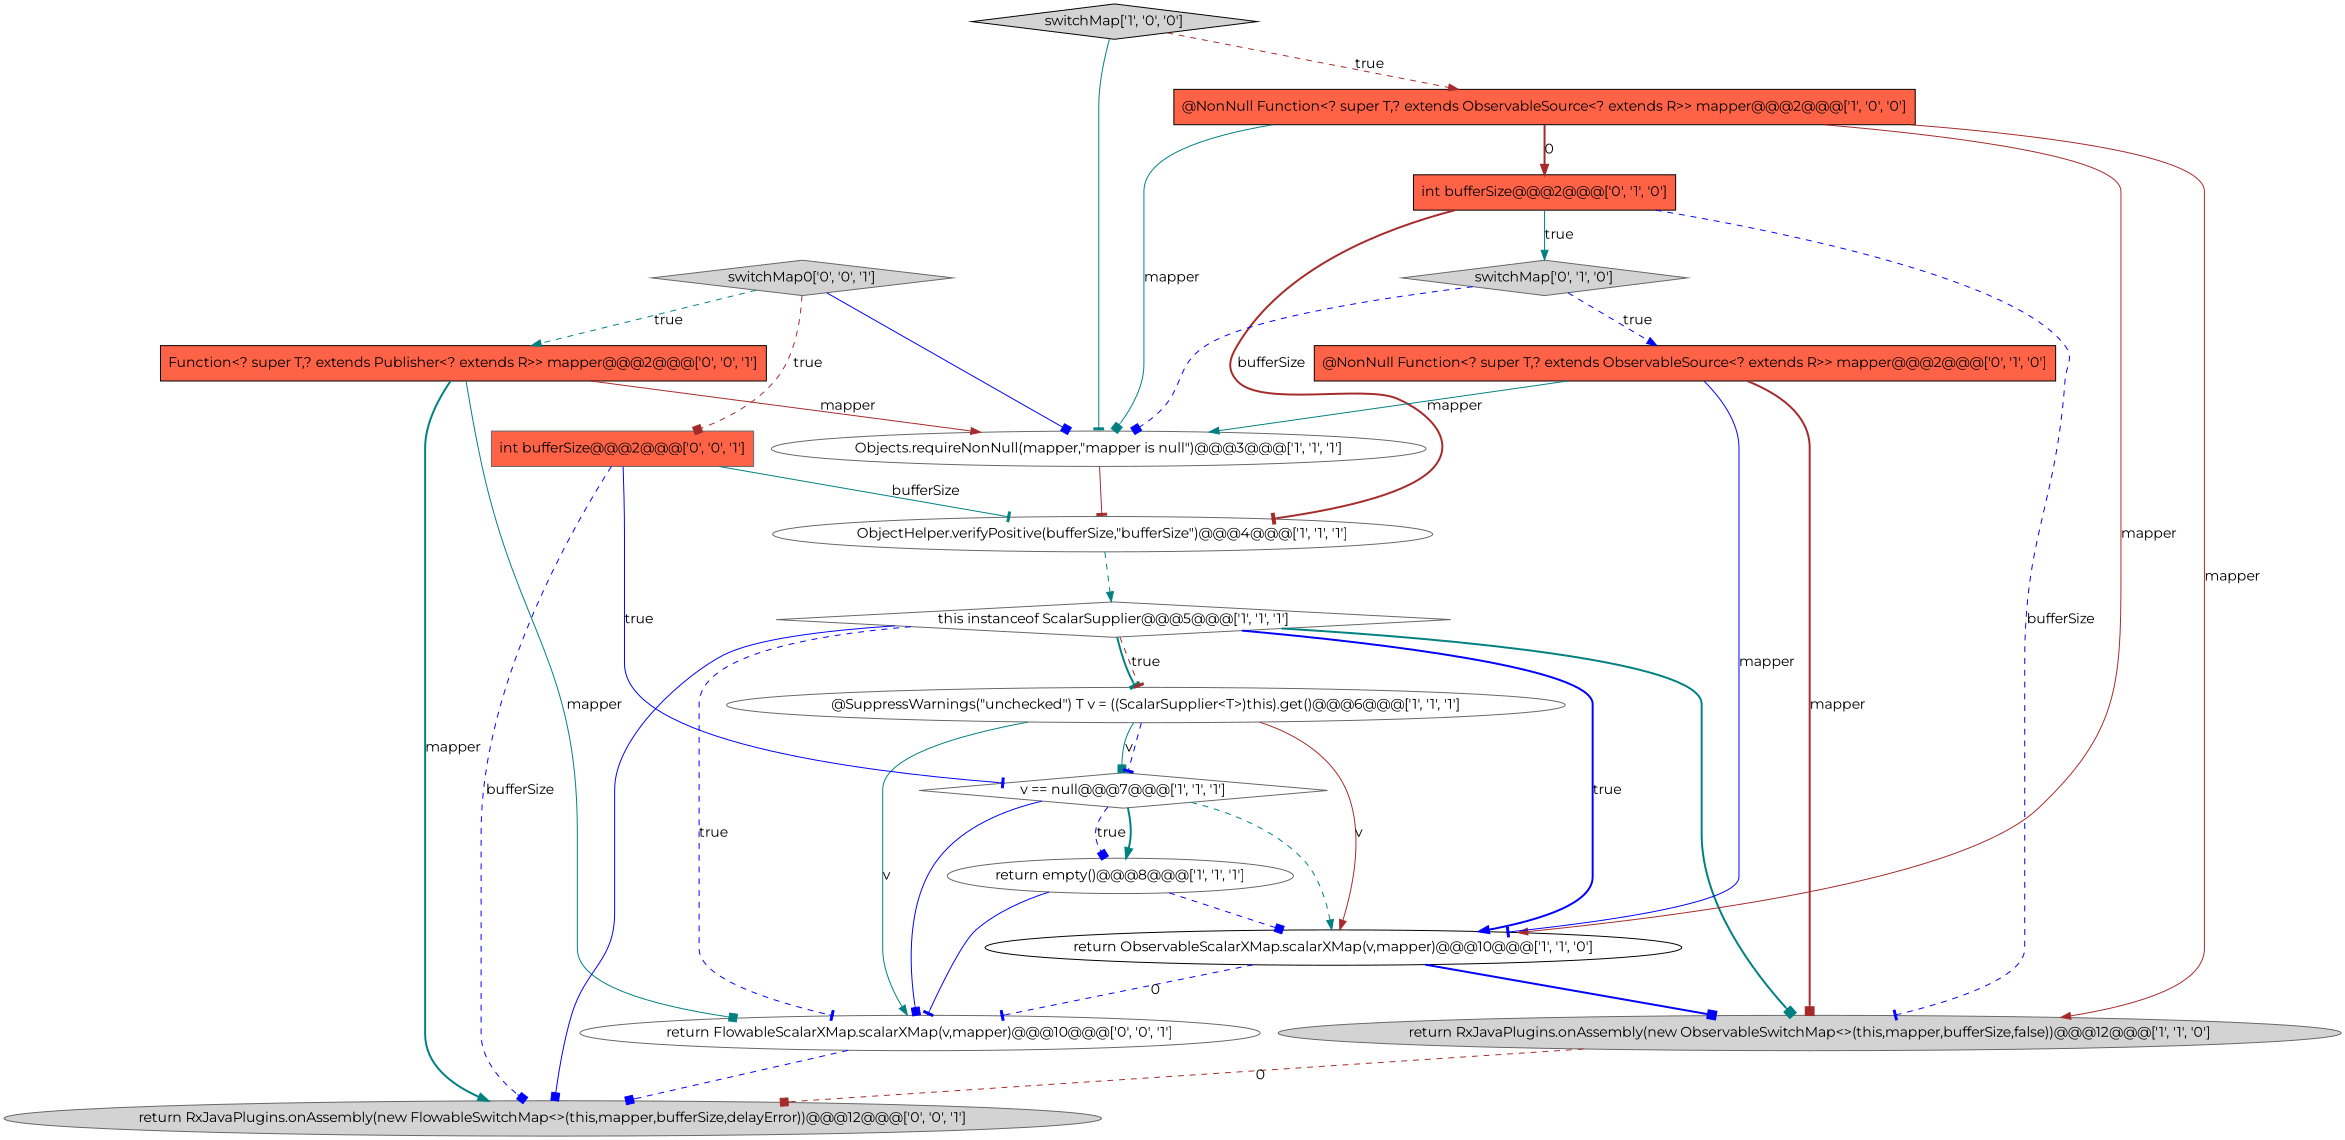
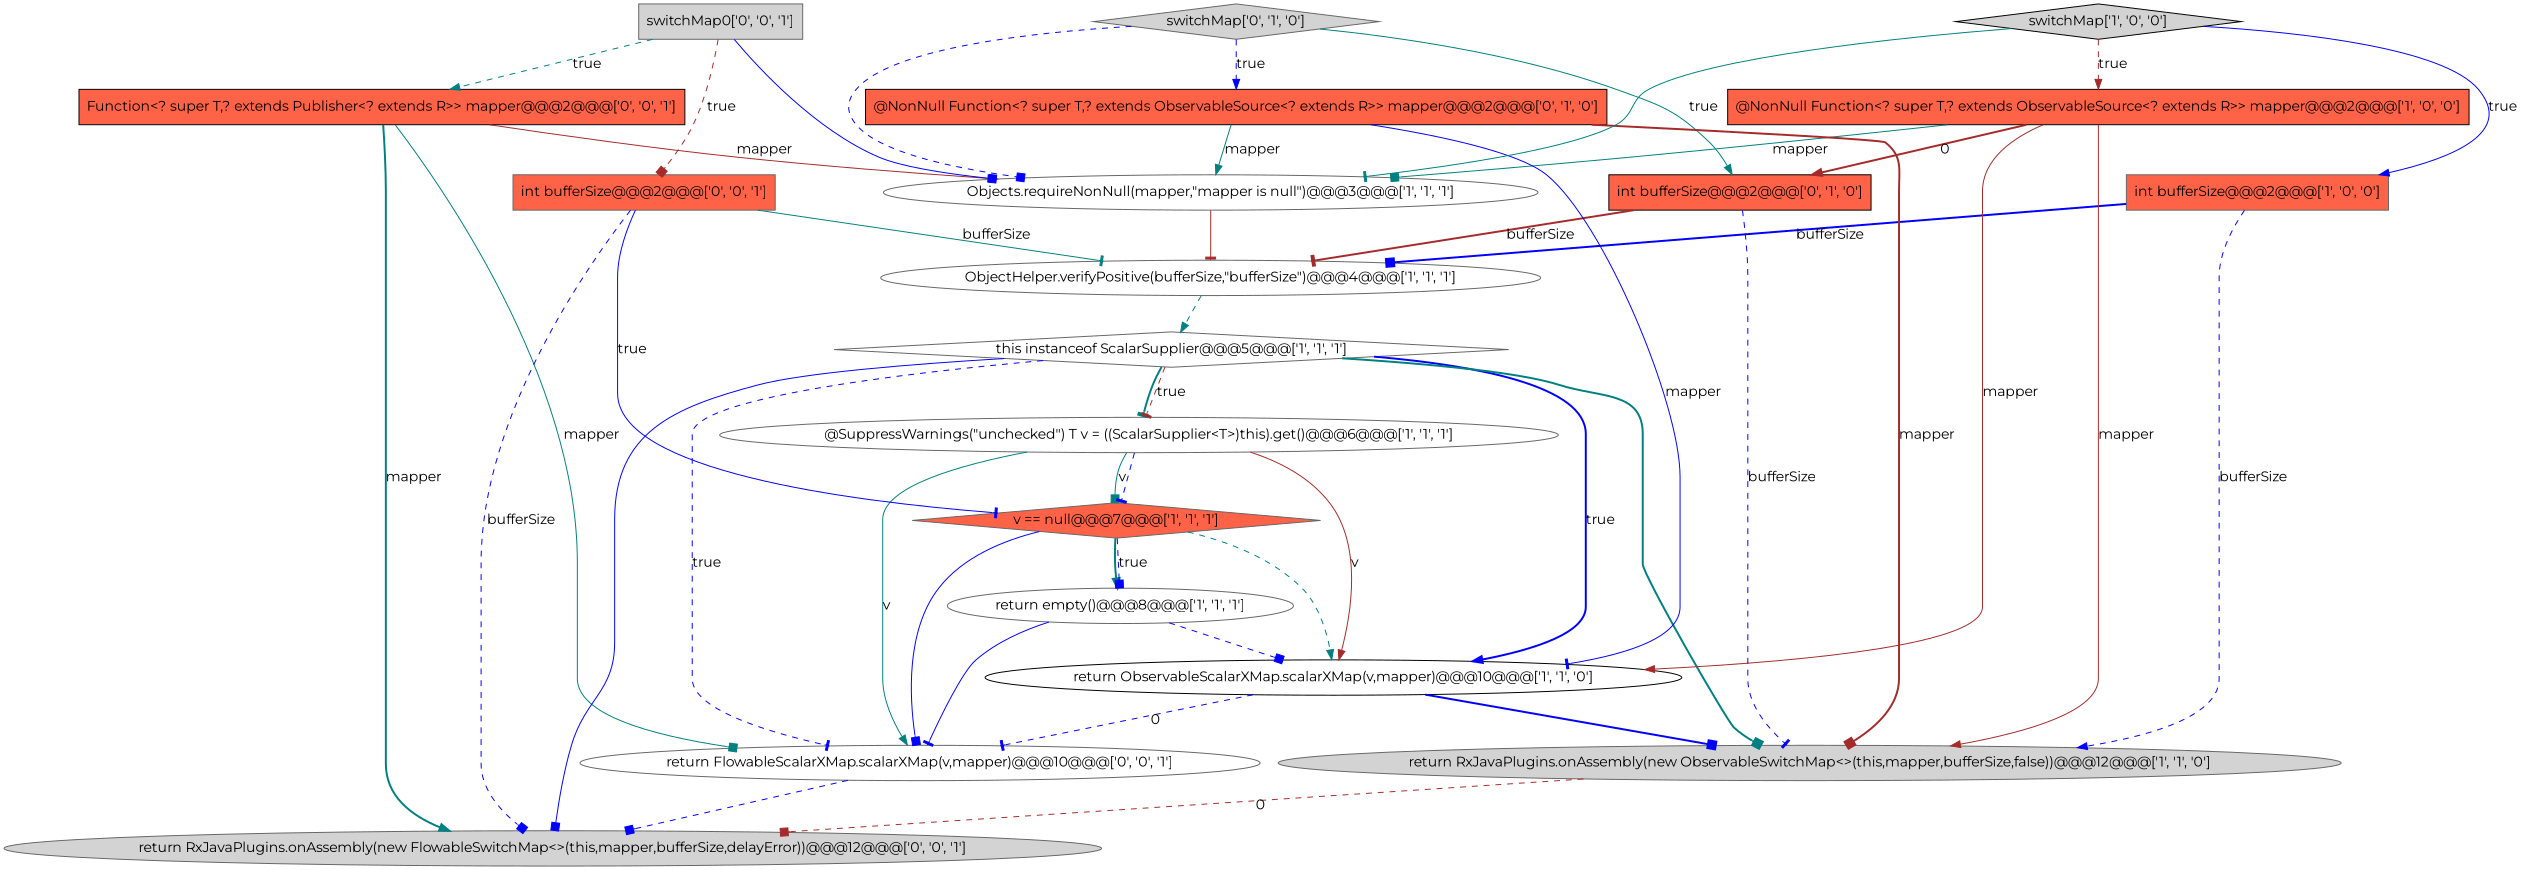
node "int bufferSize@@@2@@@['1', '0', '0']": added
edge "int bufferSize@@@2@@@['0', '1', '0']" -> "switchMap['0', '1', '0']": reversed
node "switchMap0['0', '0', '1']": shape diamond -> box
node "v == null@@@7@@@['1', '1', '1']": fillcolor white -> tomato
